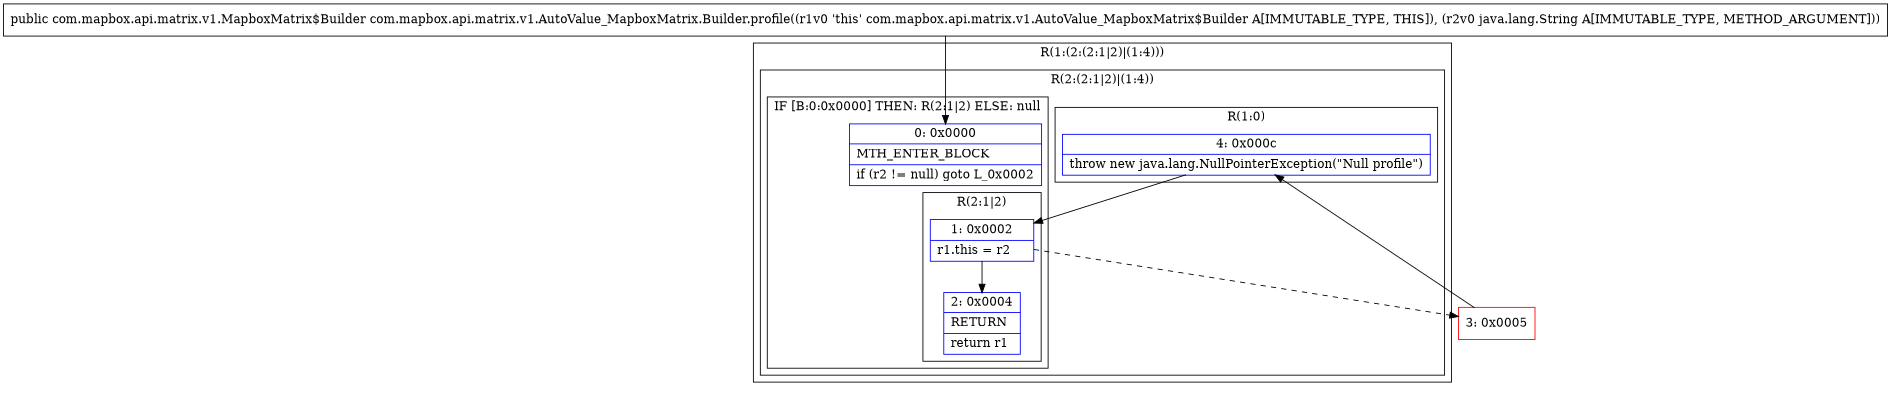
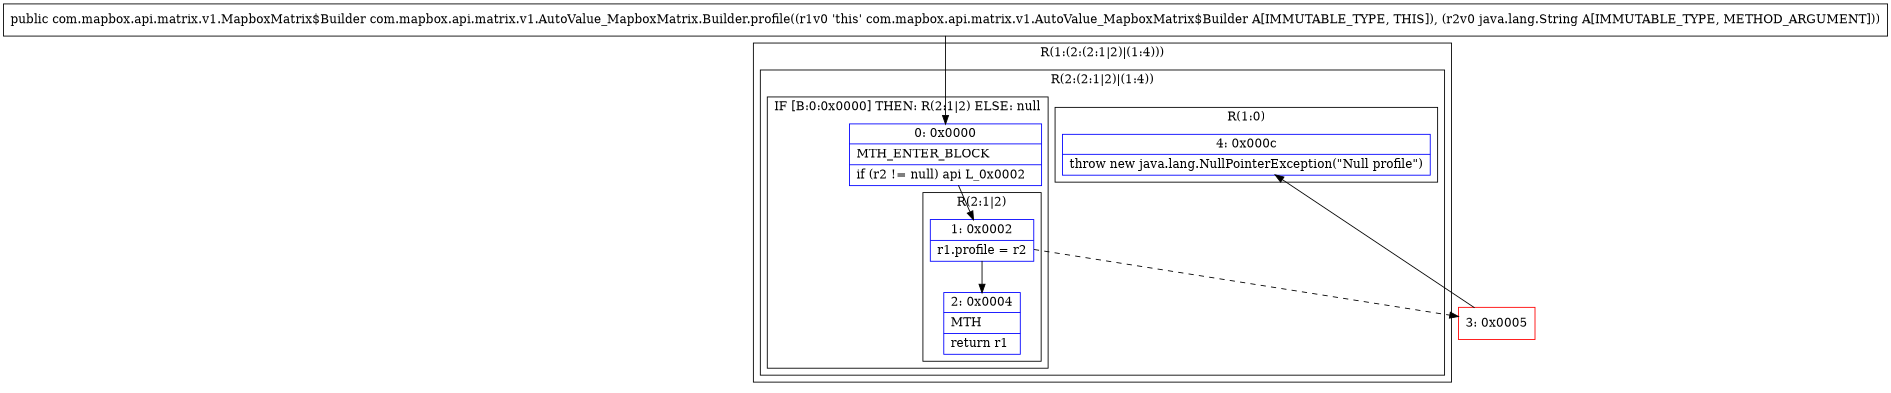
node "0: 0x0000": text "if (r2 != null) goto L_0x0002" -> "if (r2 != null) api L_0x0002"
edge "4: 0x000c" -> "1: 0x0002": now "0: 0x0000" -> "1: 0x0002"
node "1: 0x0002": text "r1.this = r2" -> "r1.profile = r2"
node "2: 0x0004": text "RETURN" -> "MTH"
